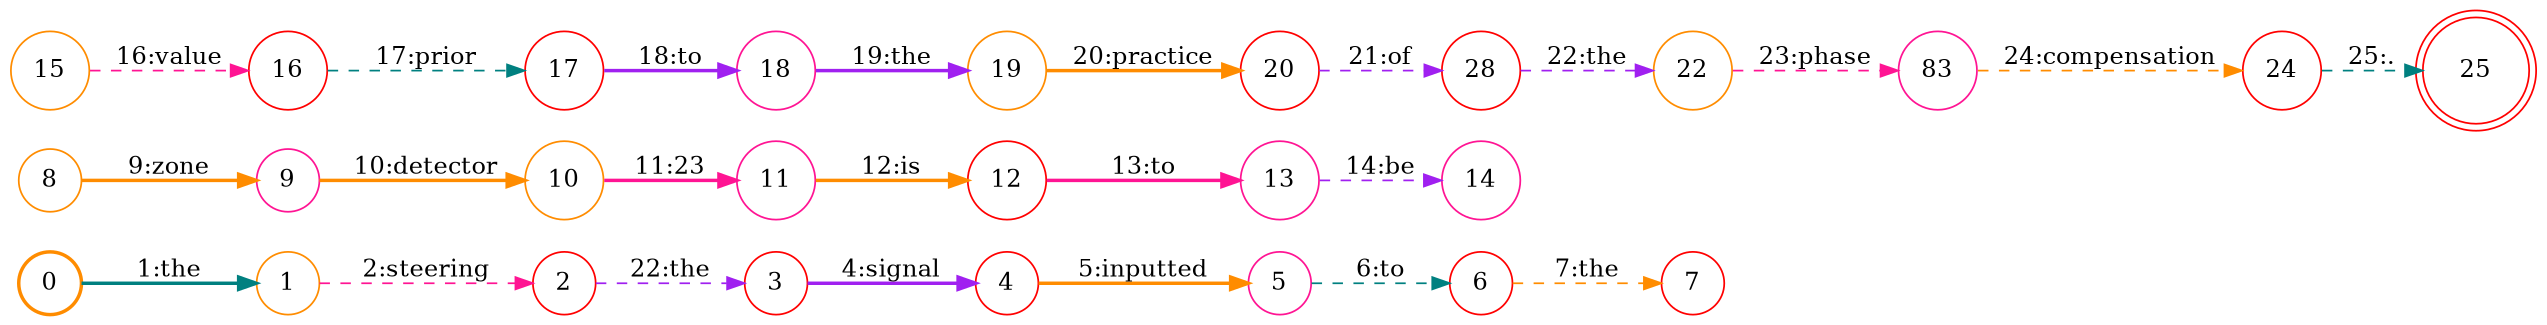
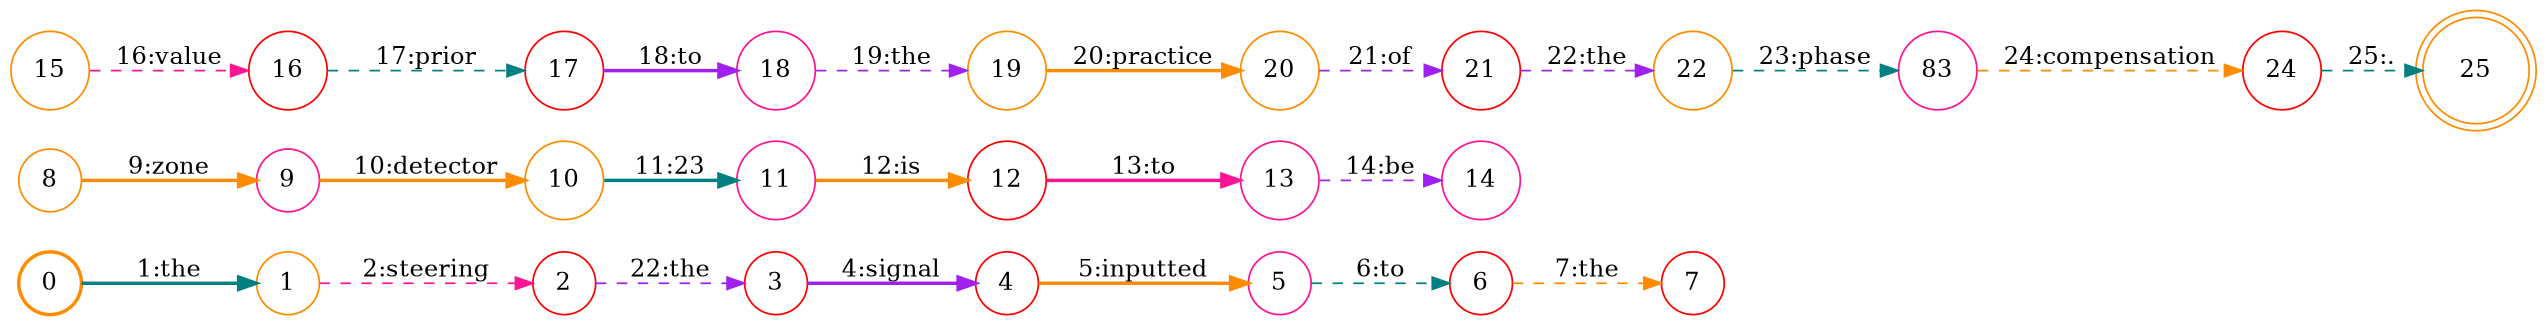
edge "18" -> "19": style bold -> dashed
node "20": color red -> darkorange
node "28": label "28" -> "21"
edge "22" -> "83": color deeppink -> teal
node "25": color red -> darkorange
edge "10" -> "11": color deeppink -> teal
